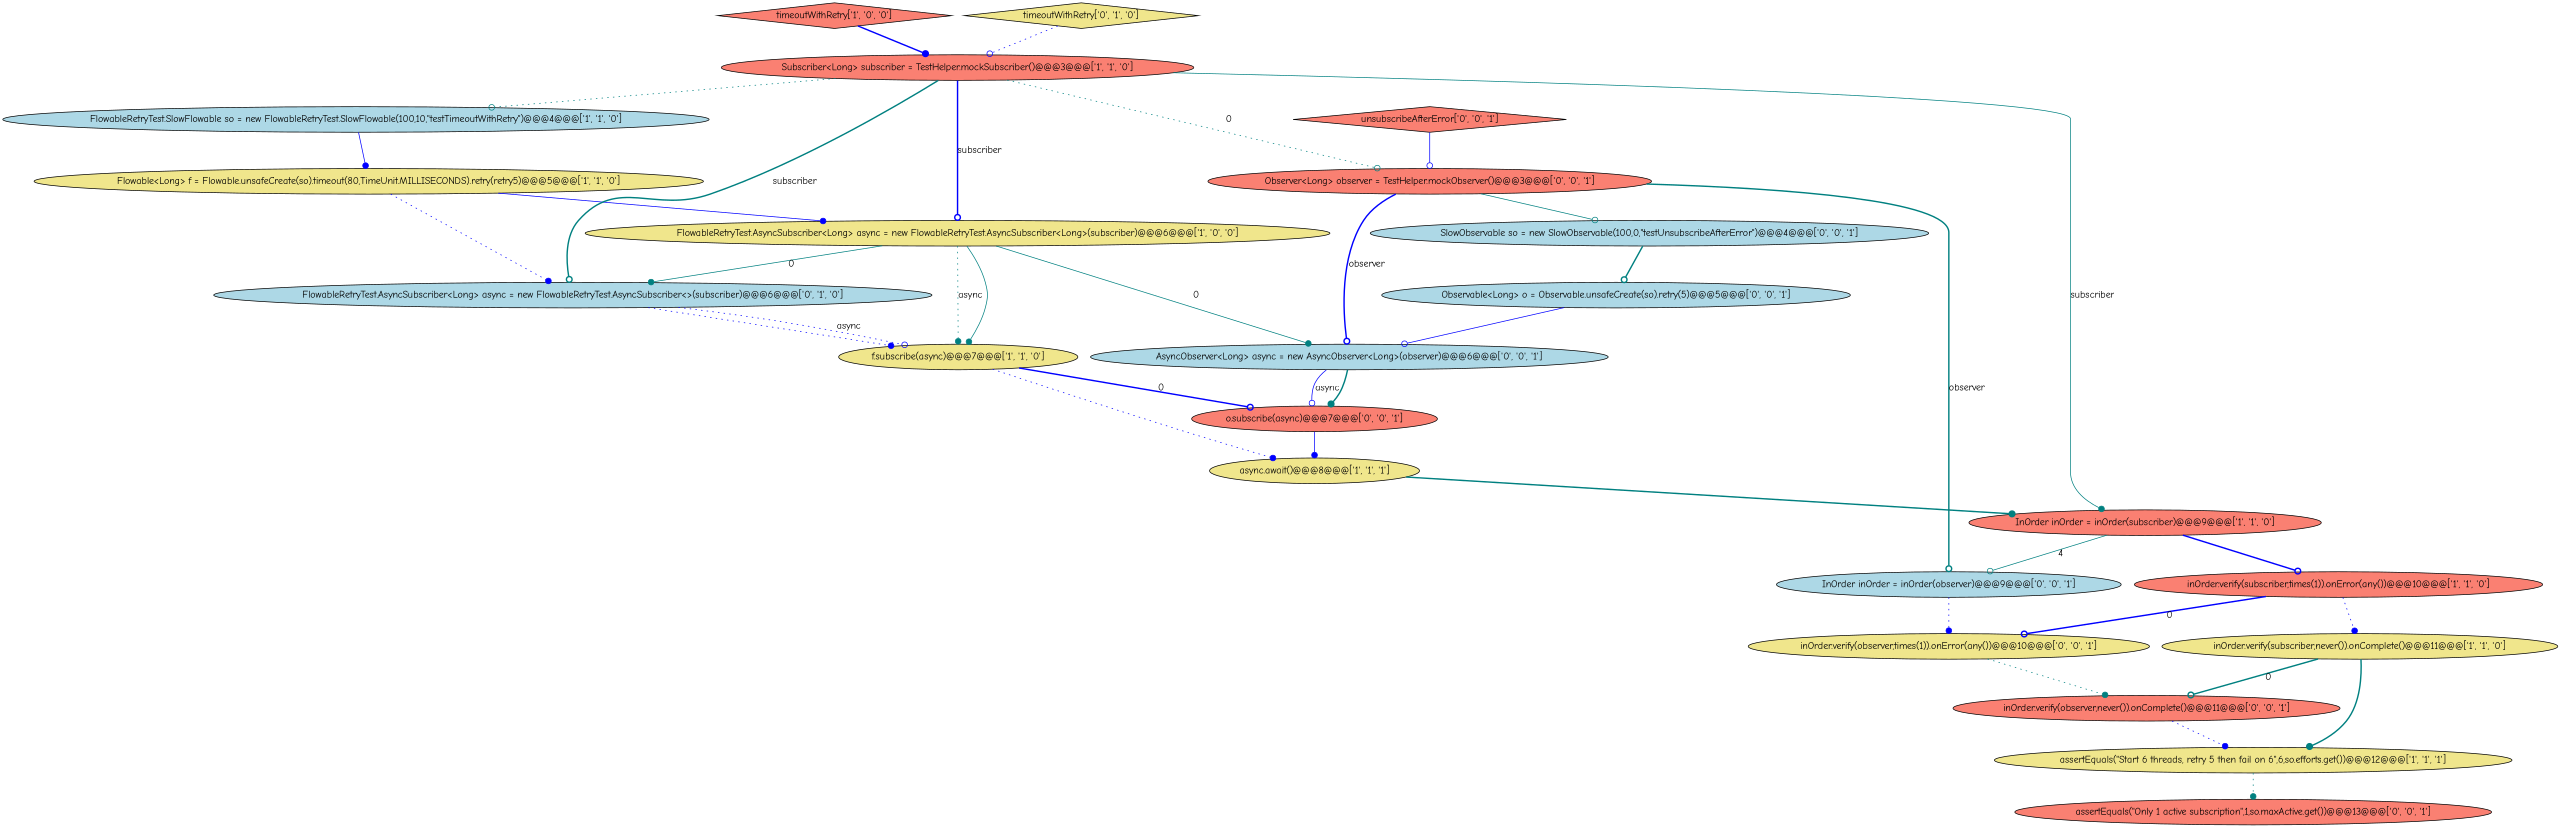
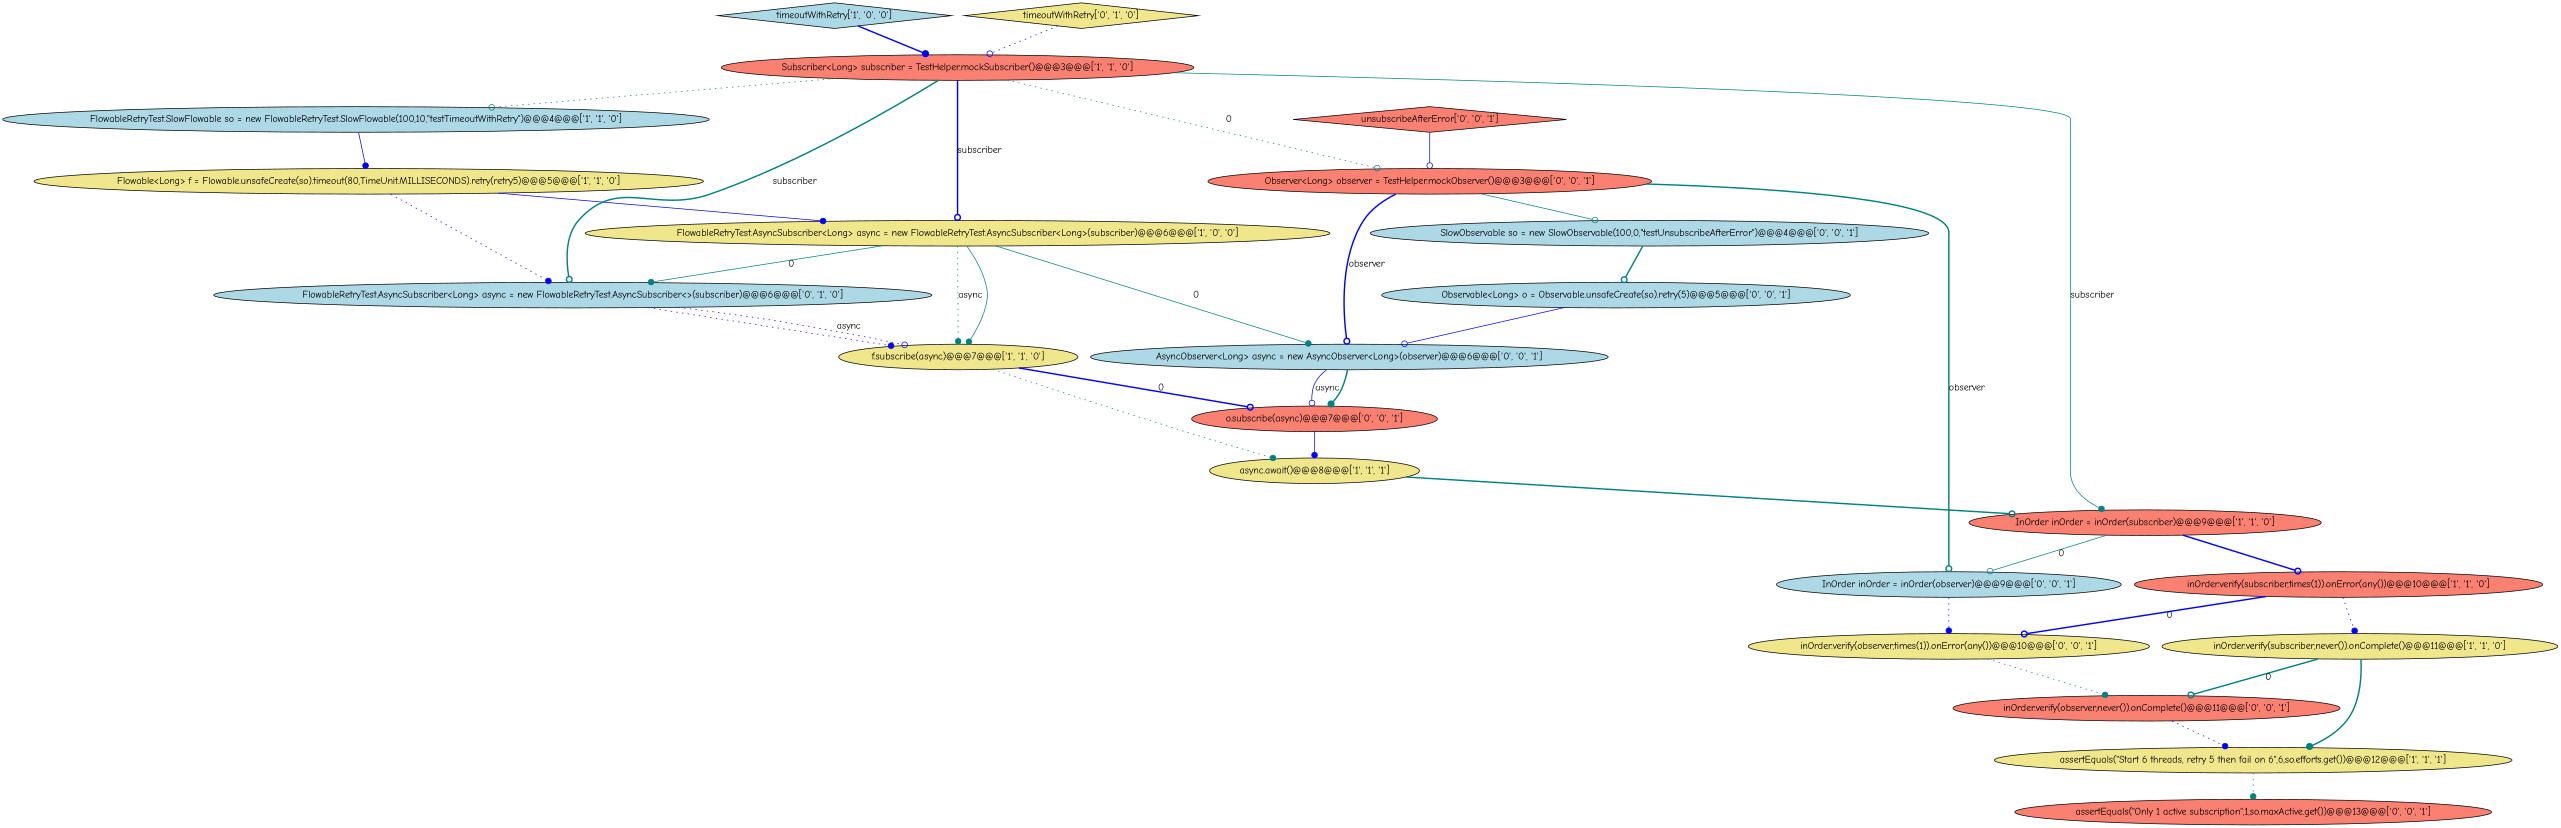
node "timeoutWithRetry['1', '0', '0']": fillcolor salmon -> lightblue
edge "f.subscribe(async)@@@7@@@['1', '1', '0']" -> "async.await()@@@8@@@['1', '1', '1']": color blue -> teal
edge "async.await()@@@8@@@['1', '1', '1']" -> "InOrder inOrder = inOrder(subscriber)@@@9@@@['1', '1', '0']": arrowhead dot -> odot
edge "InOrder inOrder = inOrder(subscriber)@@@9@@@['1', '1', '0']" -> "InOrder inOrder = inOrder(observer)@@@9@@@['0', '0', '1']": label "4" -> "0"
